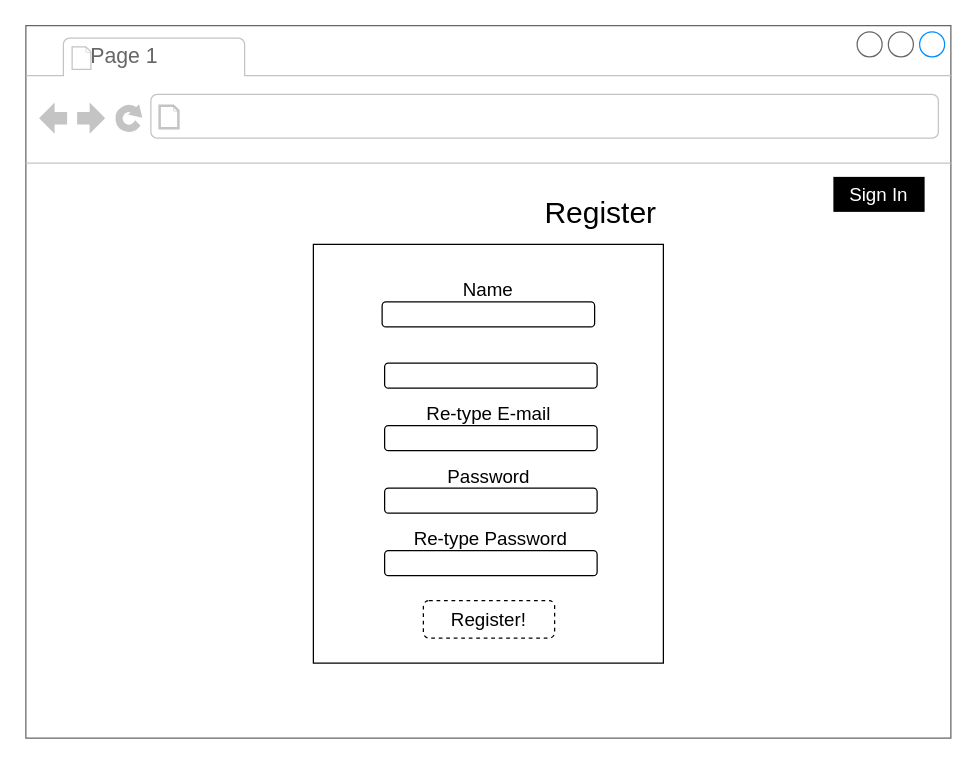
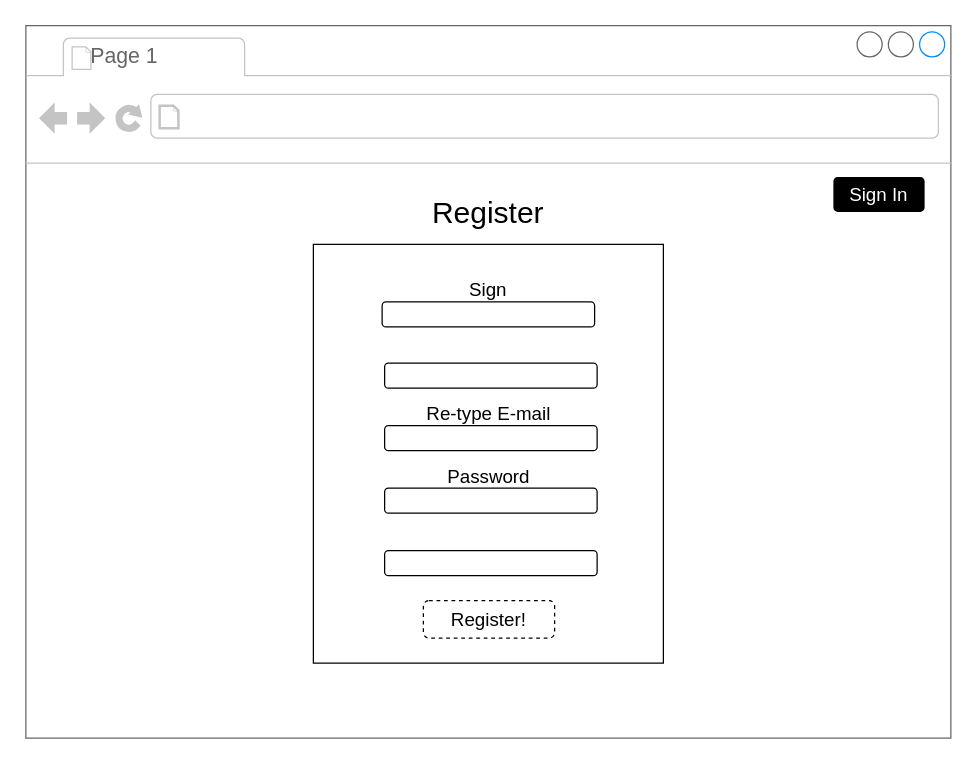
node "Sign In": shape rectangle -> rounded rectangle
node "Register": moved (601, 213) -> (488, 213)
node "Name": label "Name" -> "Sign"
node "Re-type Password": removed
